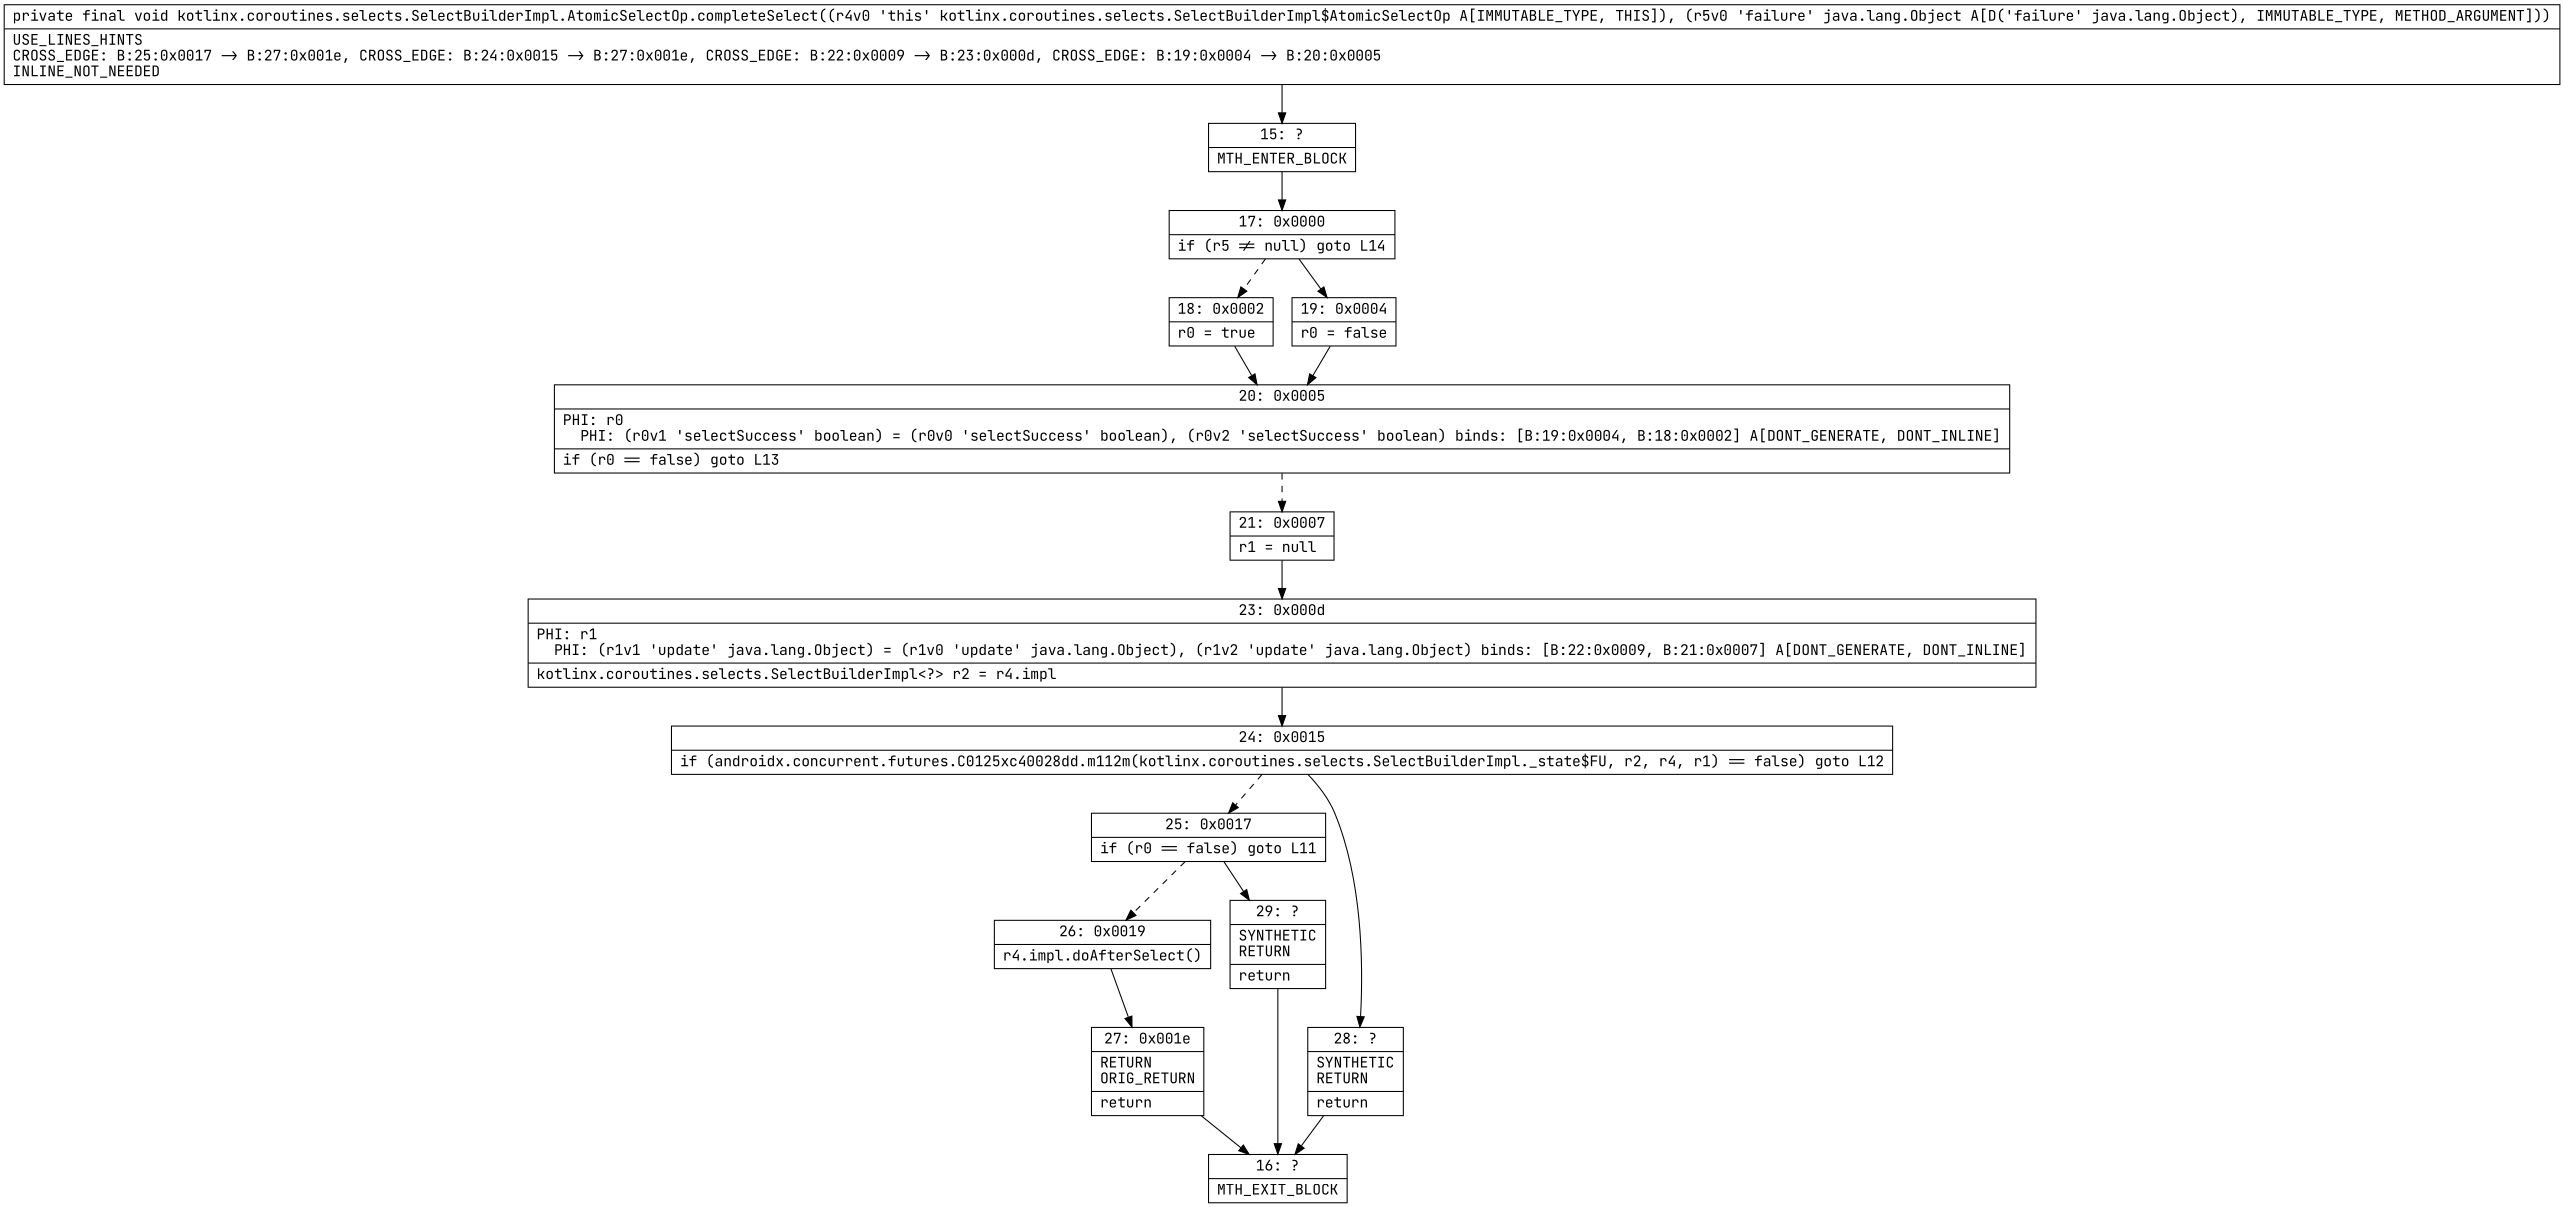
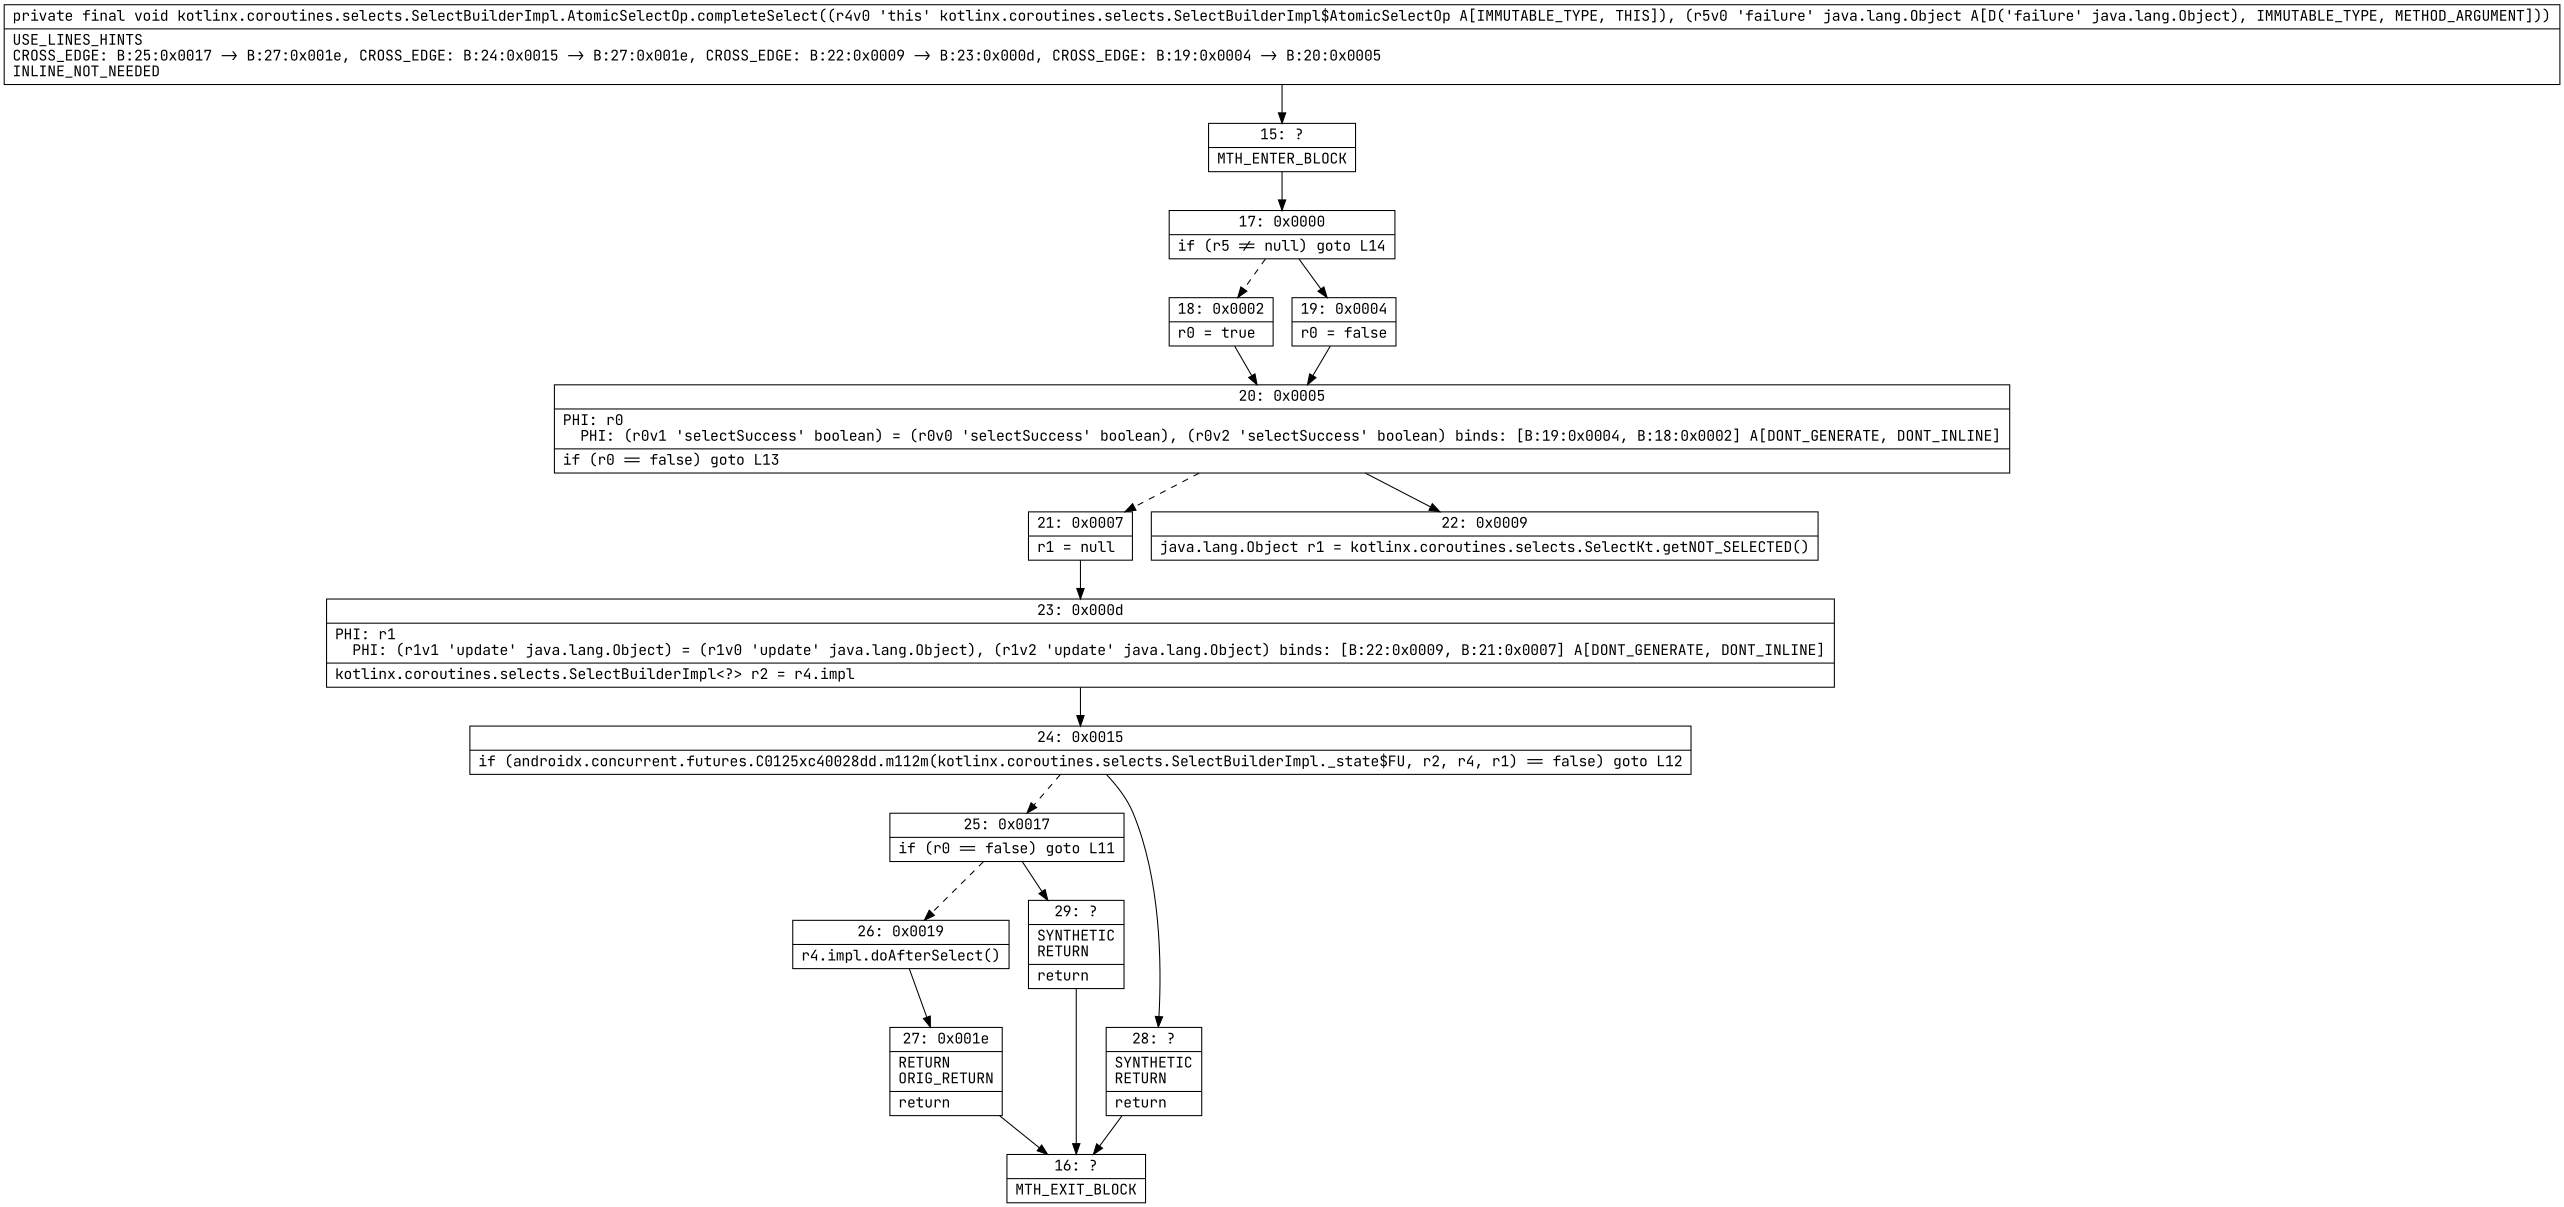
node "22: 0x0009": added
